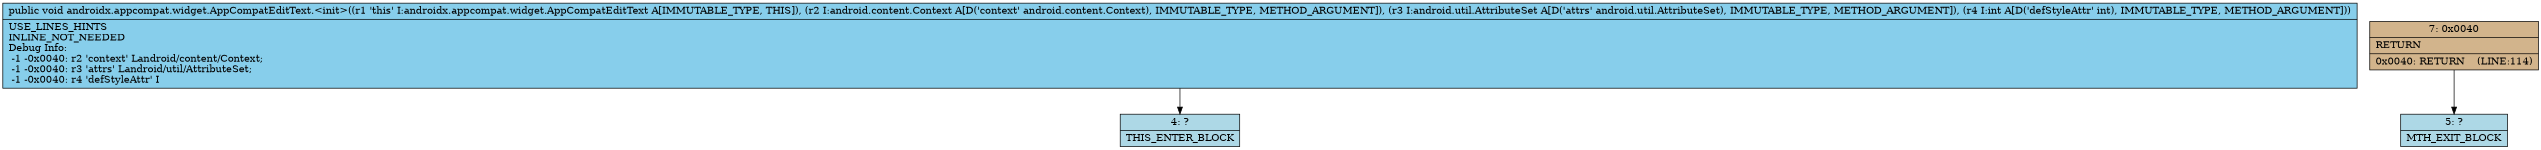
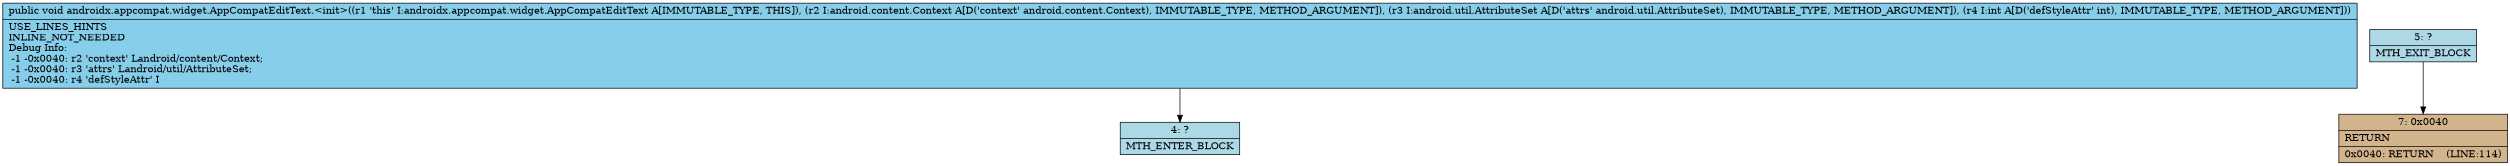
edge "7: 0x0040" -> "5: ?": reversed
node "4: ?": text "THIS_ENTER_BLOCK" -> "MTH_ENTER_BLOCK"
